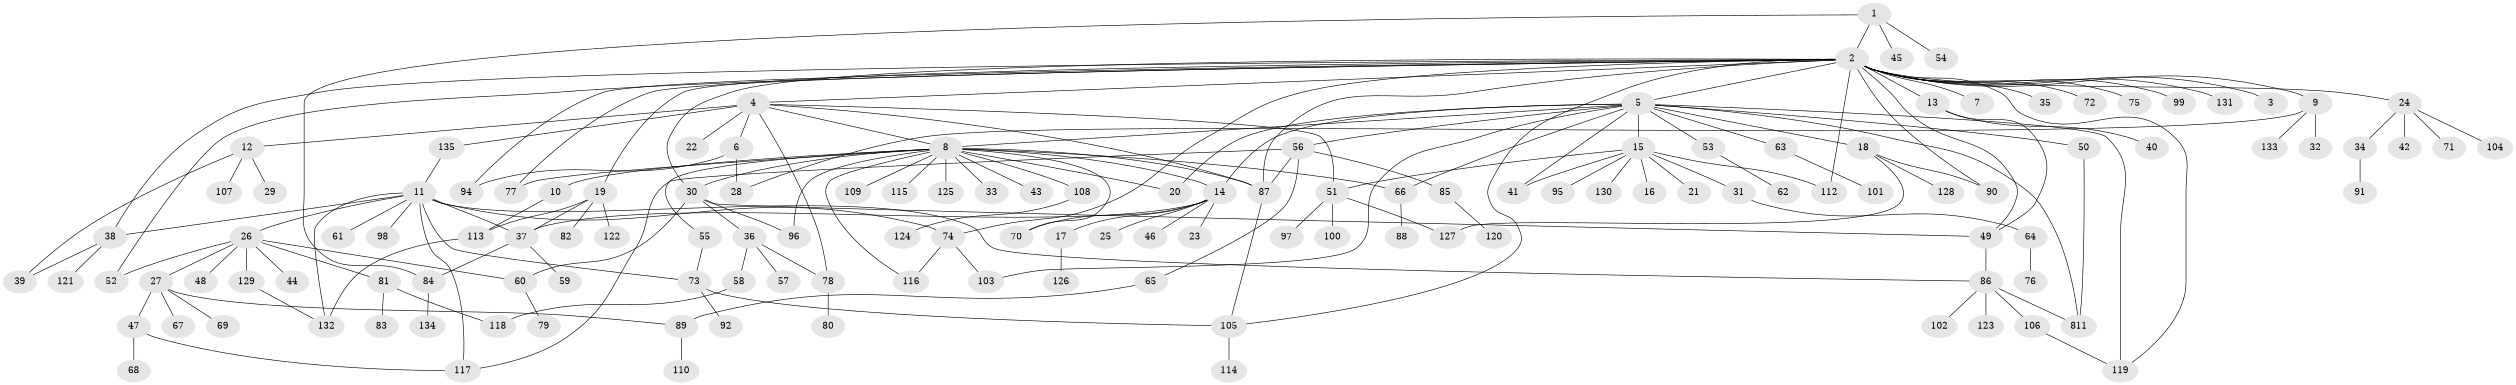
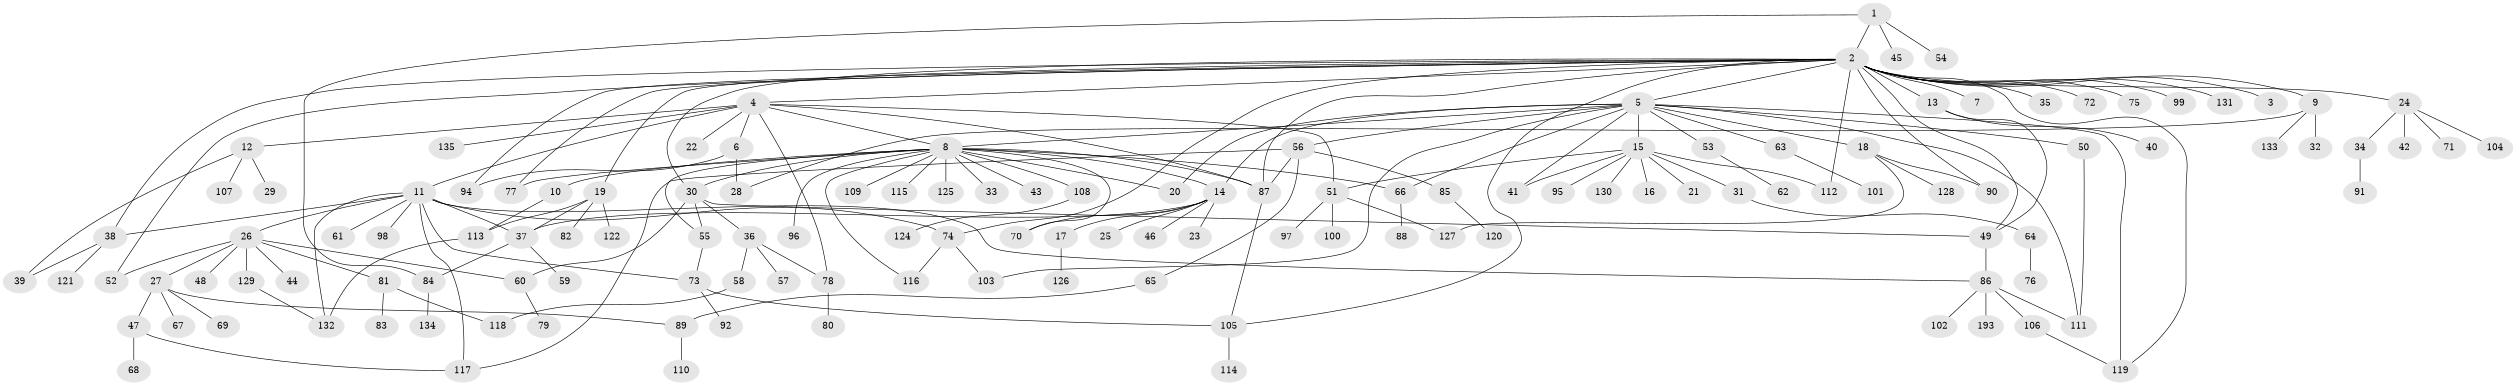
edge "135" -- "11": now "4" -- "11"
edge "30" -- "96": now "30" -- "55"
node "123": label "123" -> "193"
node "811": label "811" -> "111"
